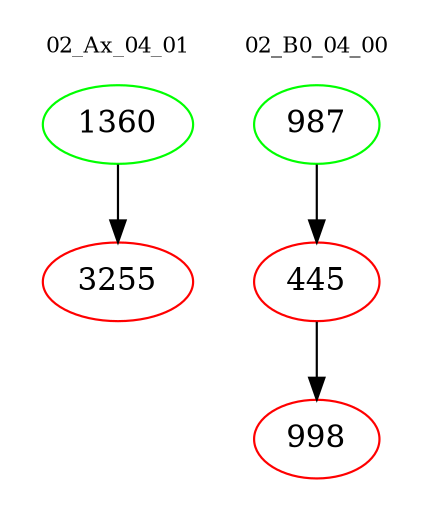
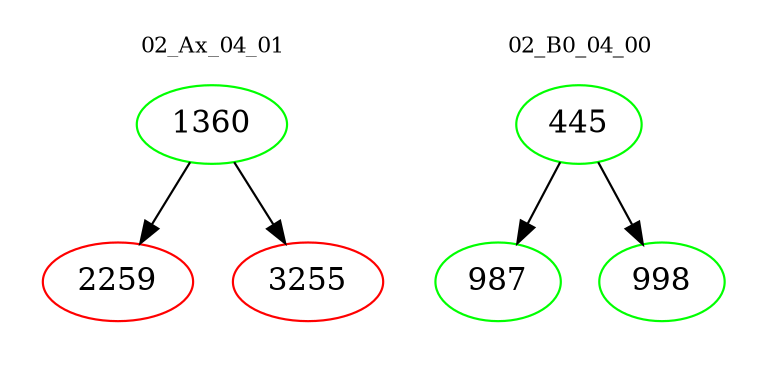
edge "987" -> "445": reversed
node "2259": added
node "445": color red -> green
node "998": color red -> green
